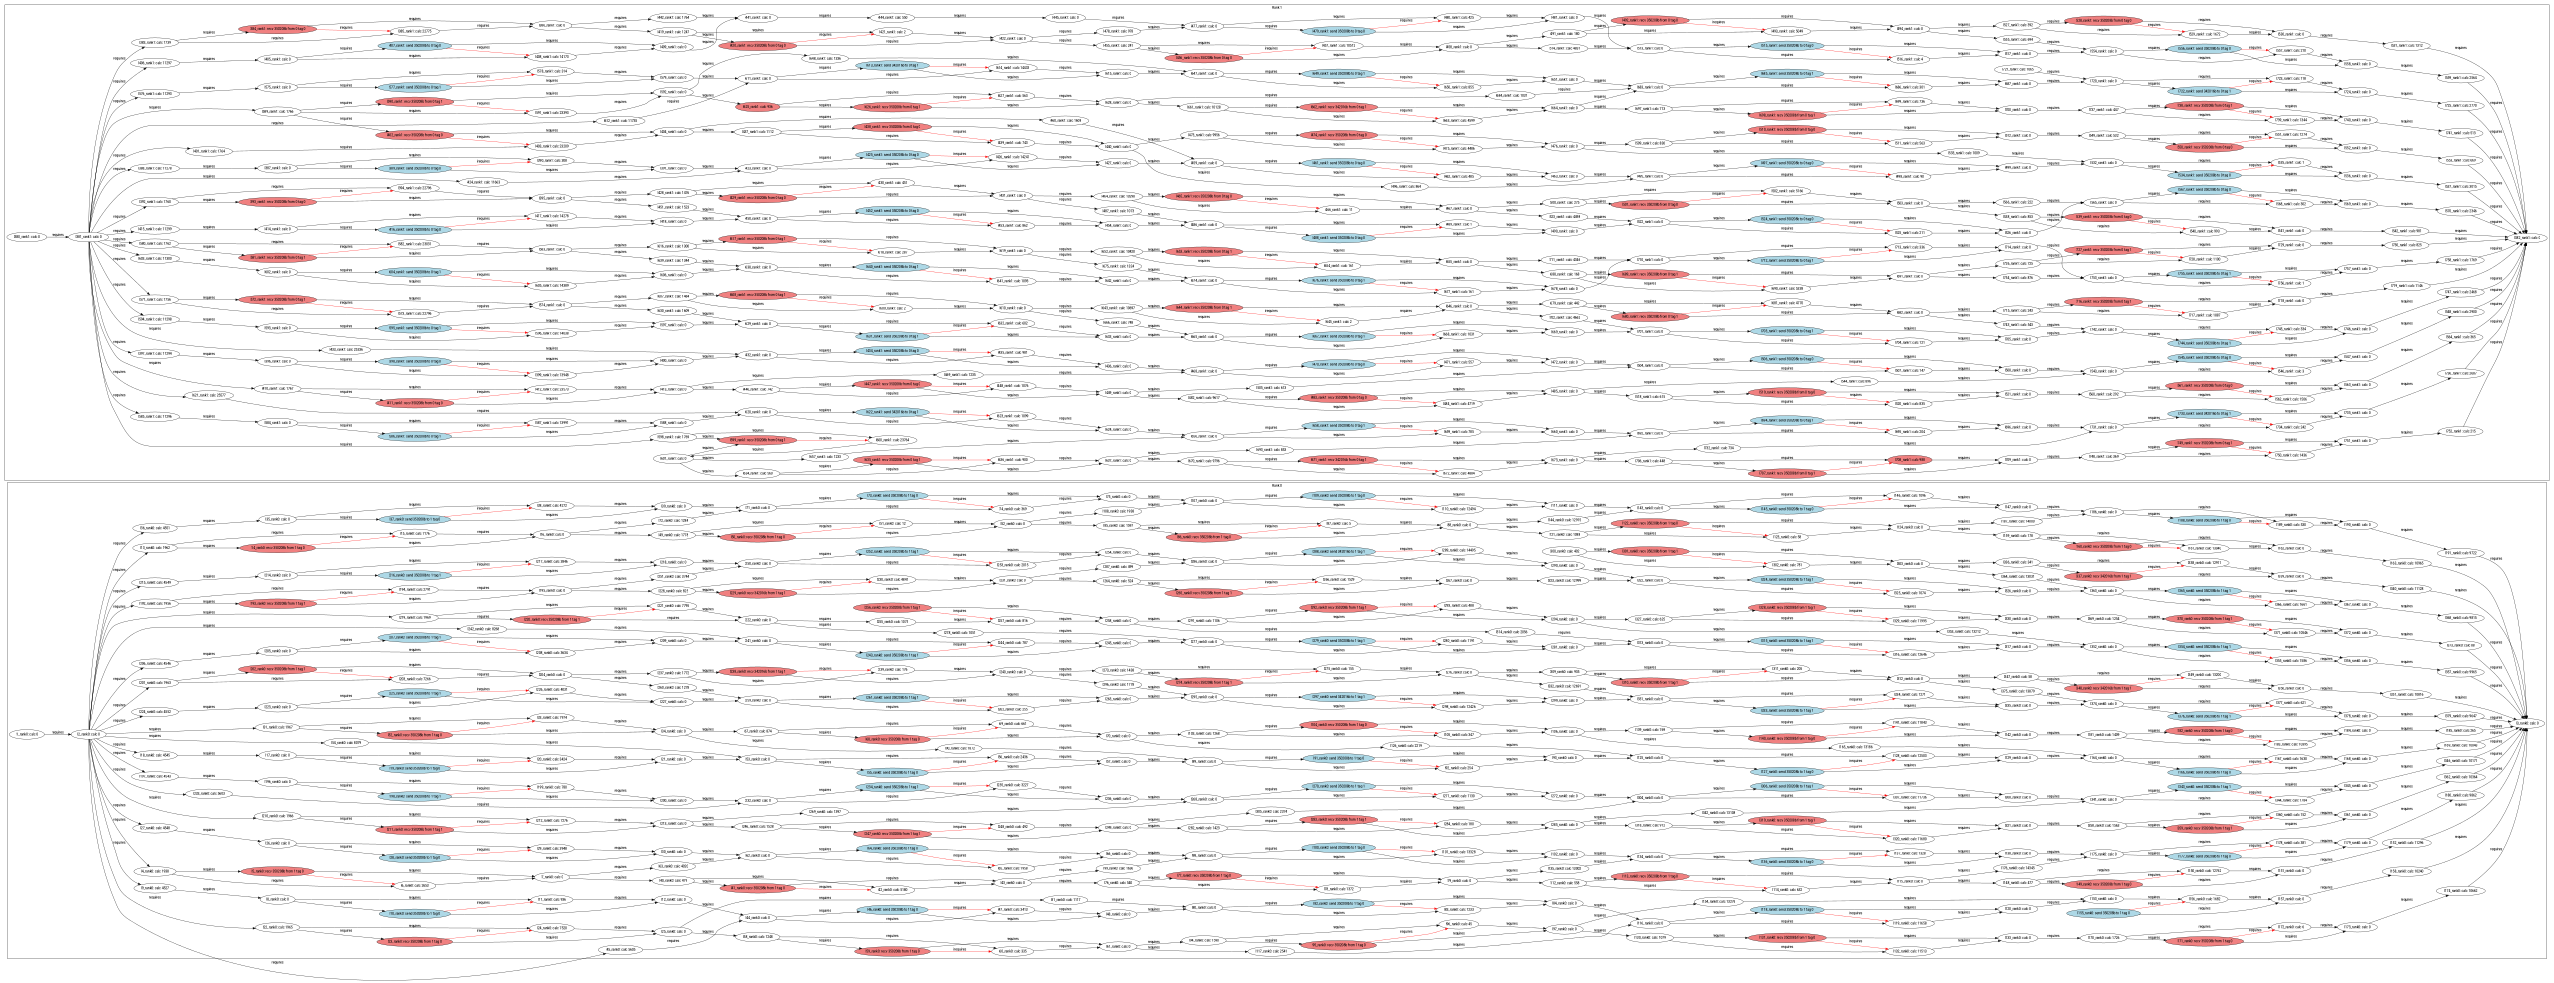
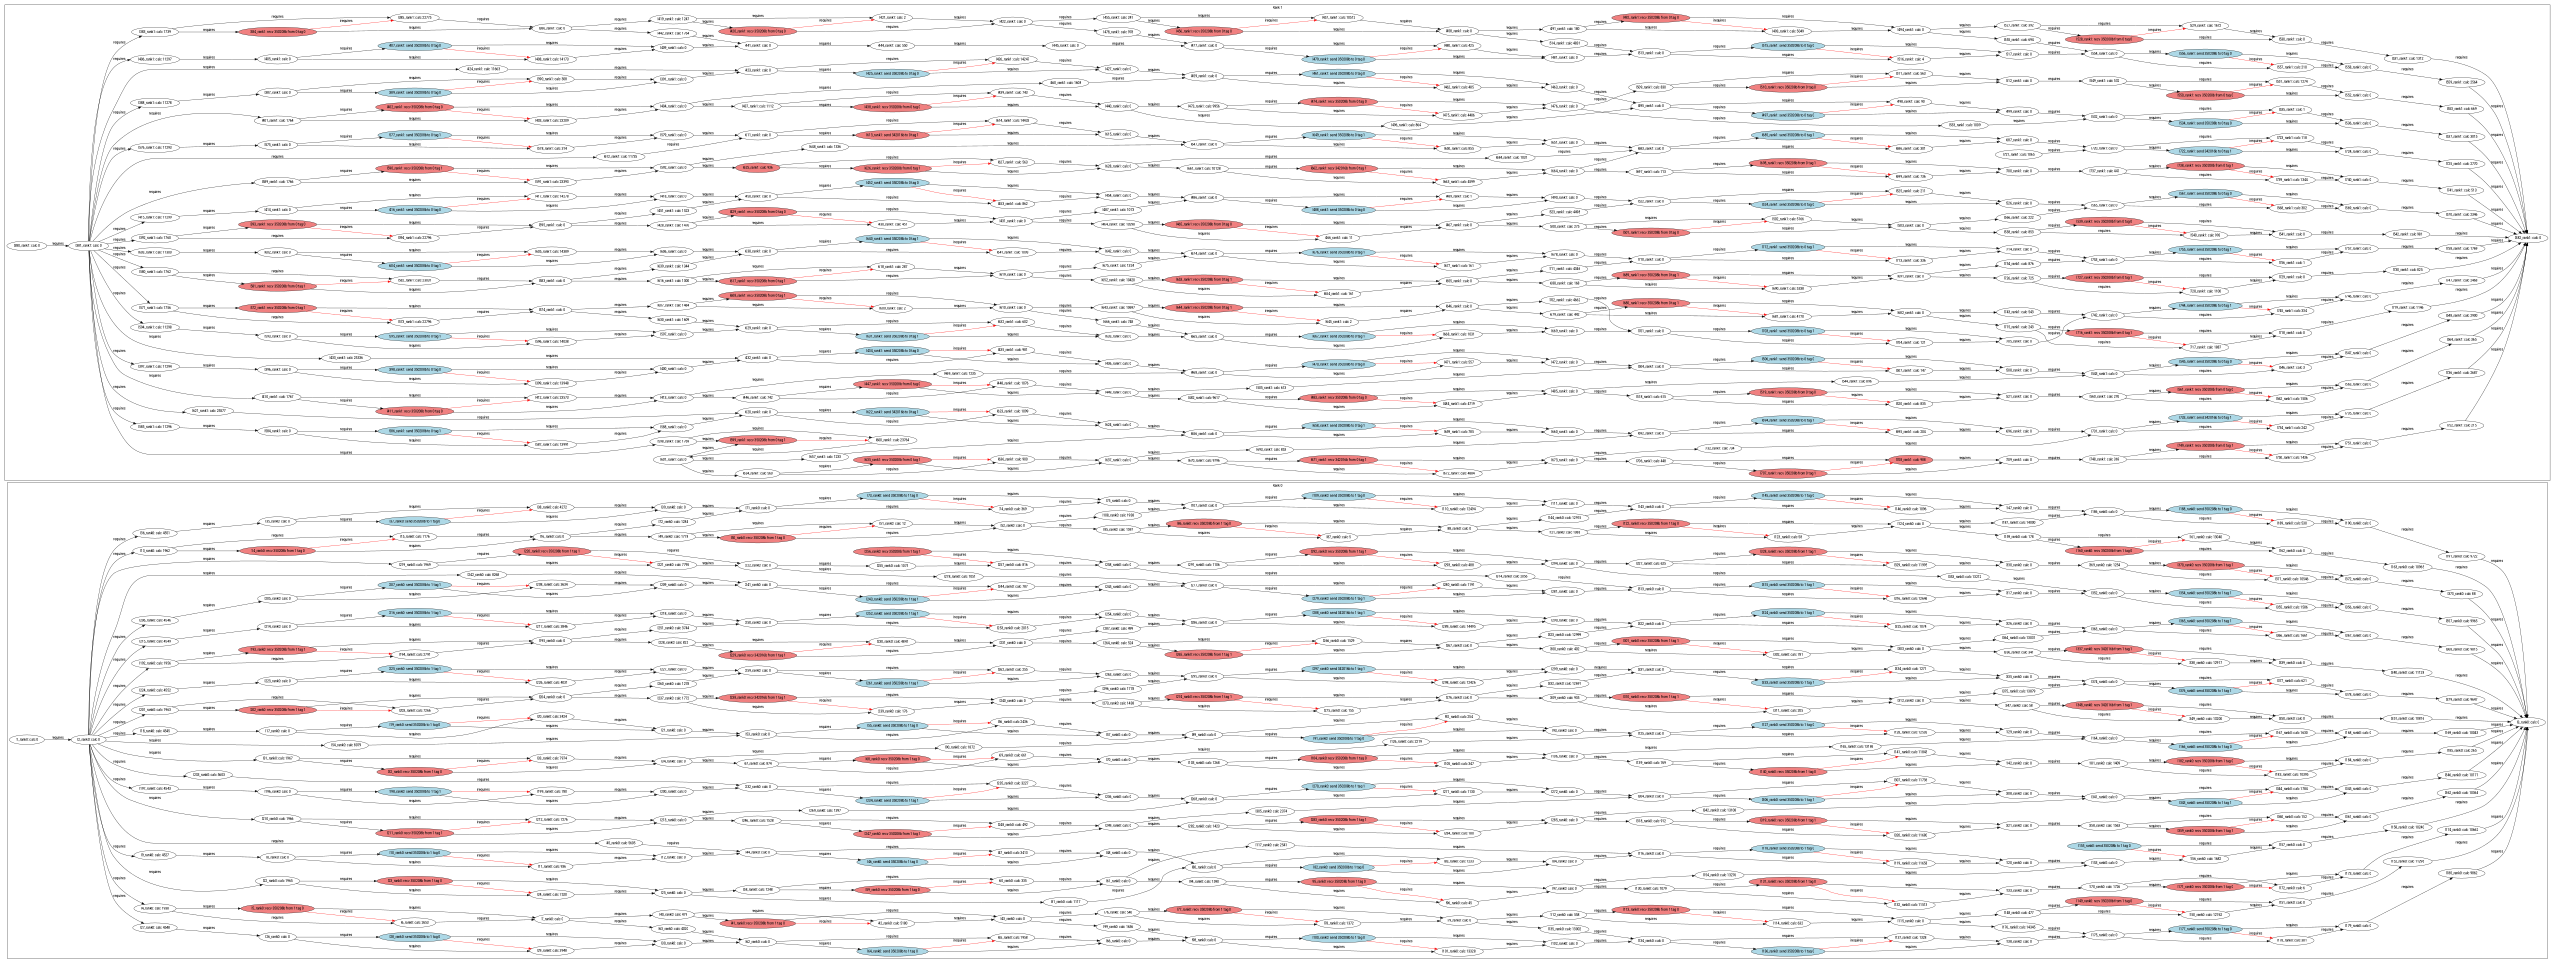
node "l613_rank1: send 342016b to 0 tag 1": fillcolor lightblue -> lightcoral
edge "l589_rank1: calc 1766" -> "l402_rank1: recv 350208b from 0 tag 0": now "l401_rank1: calc 1764" -> "l402_rank1: recv 350208b from 0 tag 0"
edge "l267_rank0: calc 0" -> "l300_rank0: calc 402": added, label "requires"
edge "l299_rank0: calc 0" -> "l331_rank0: calc 0": label "requires" -> "irequires"
